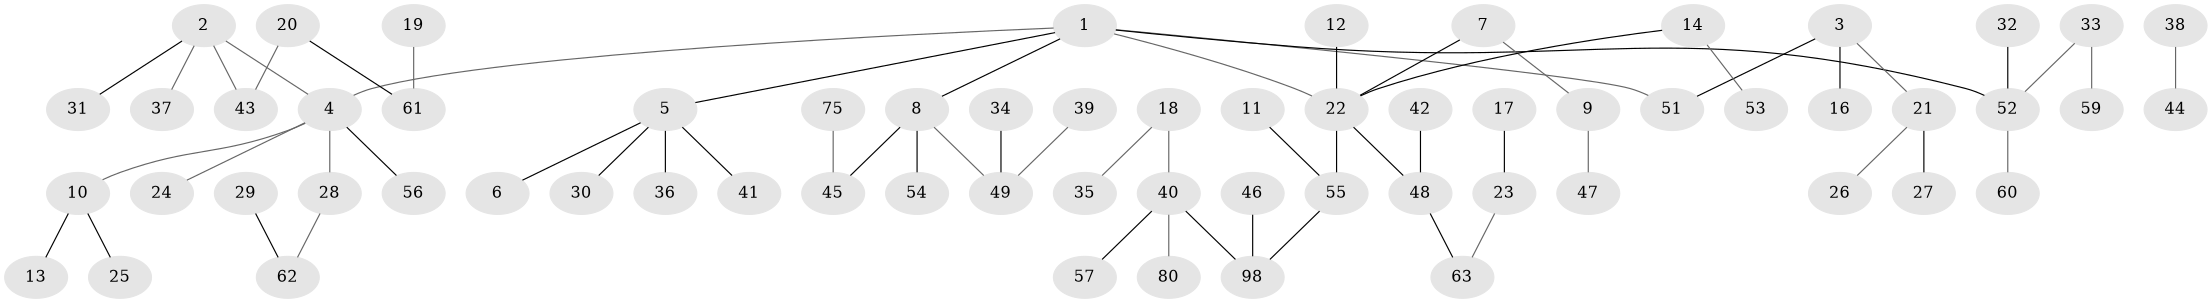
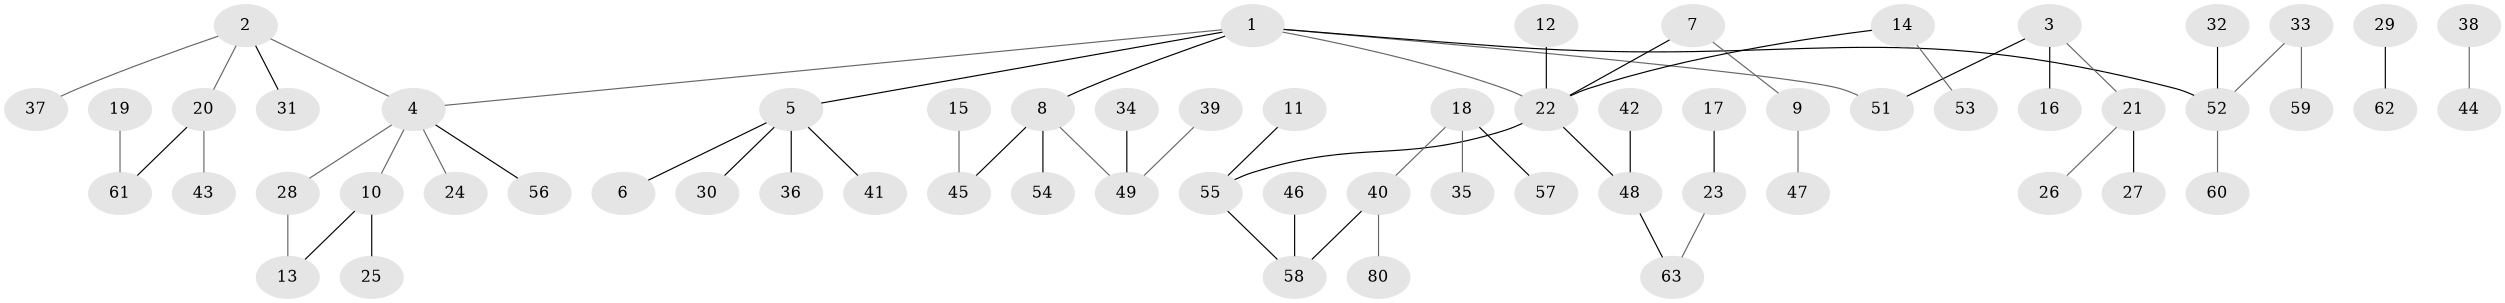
edge "2" -- "43": now "2" -- "20"
node "75": label "75" -> "15"
edge "28" -- "62": now "28" -- "13"
edge "40" -- "57": now "18" -- "57"
node "98": label "98" -> "58"
